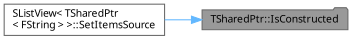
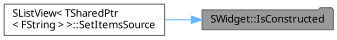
node "TSharedPtr::IsConstructed": label "TSharedPtr::IsConstructed" -> "SWidget::IsConstructed"
